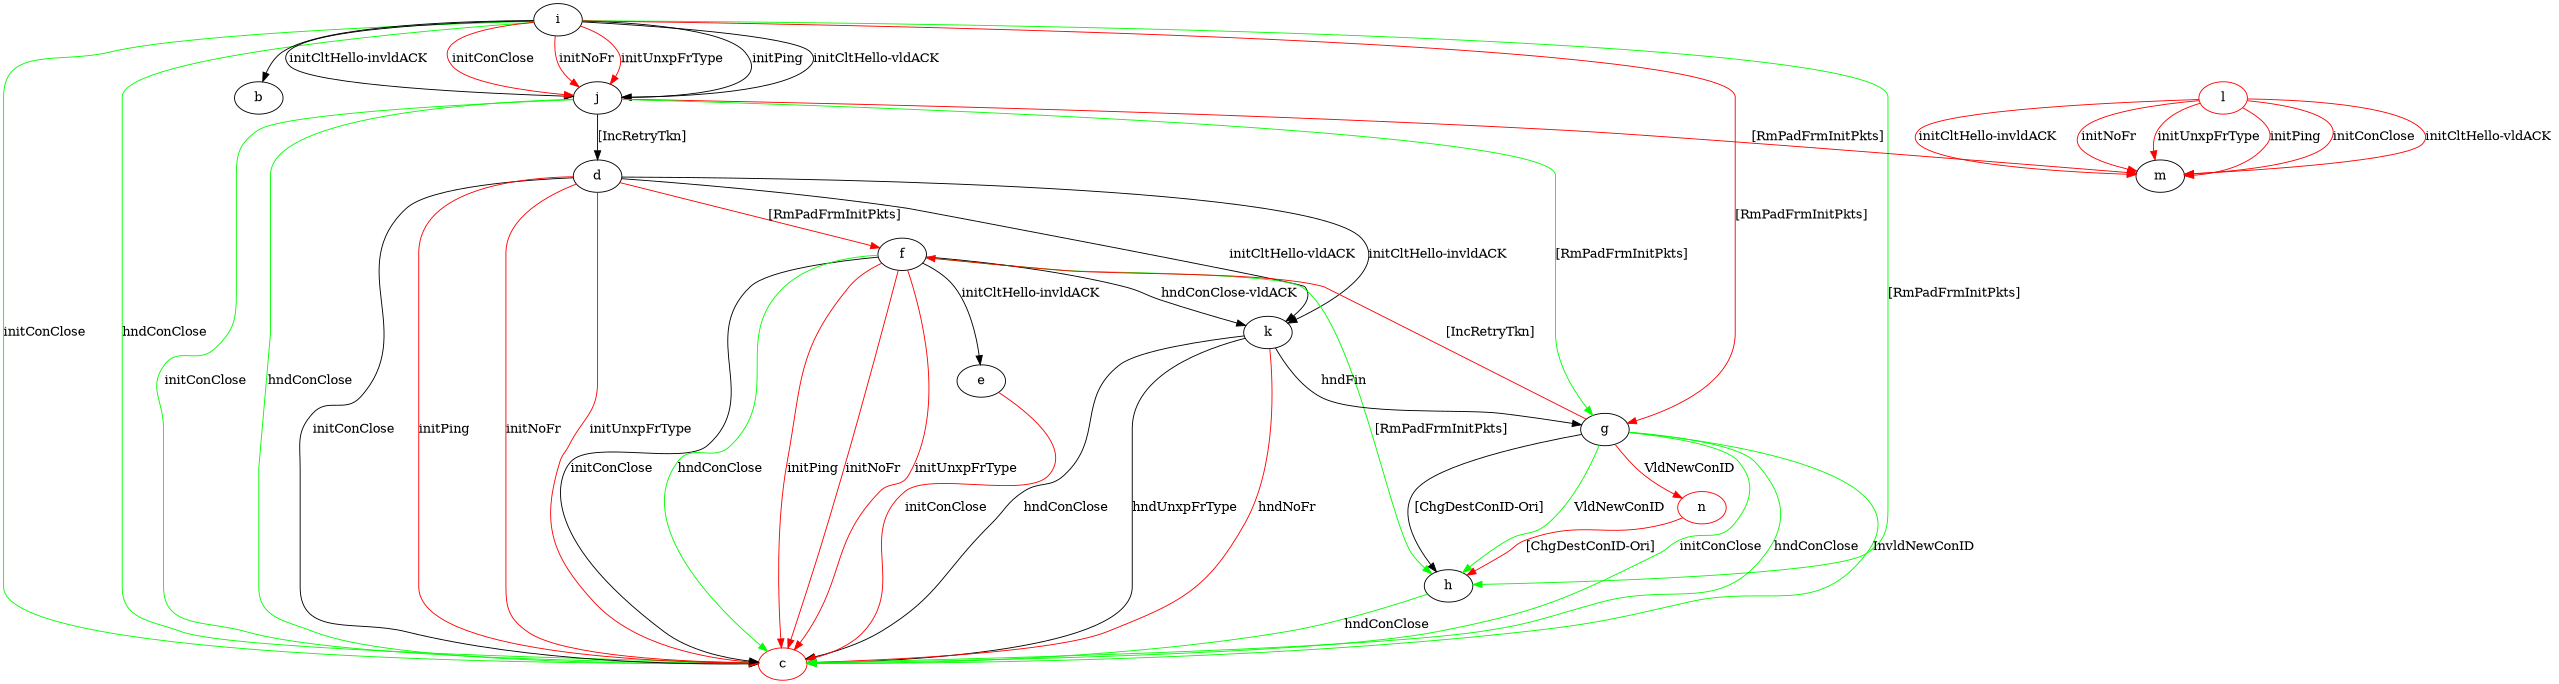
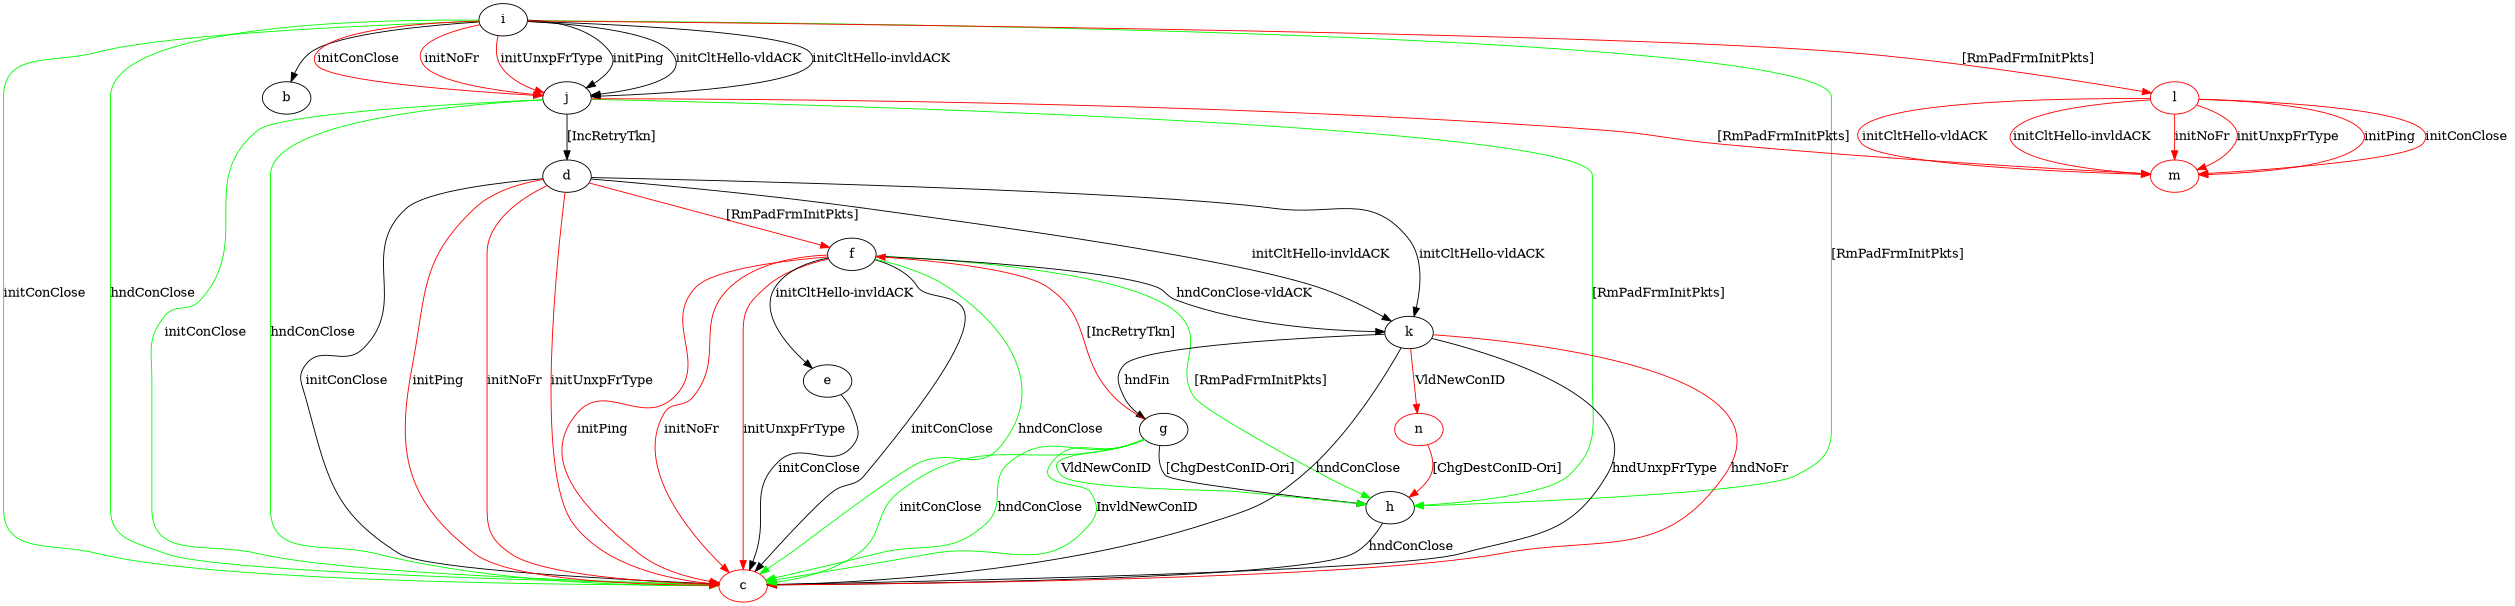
edge "i" -> "g": now "i" -> "l"
edge "j" -> "g": now "j" -> "h"
node "m": color black -> red
edge "g" -> "n": now "k" -> "n"
edge "e" -> "c": color red -> black
edge "h" -> "c": color green -> black
